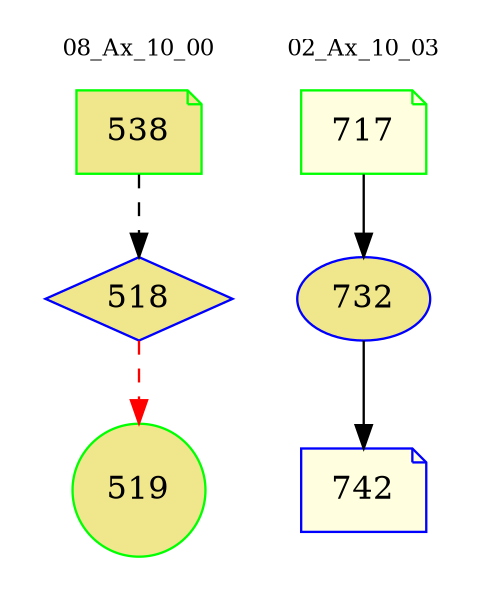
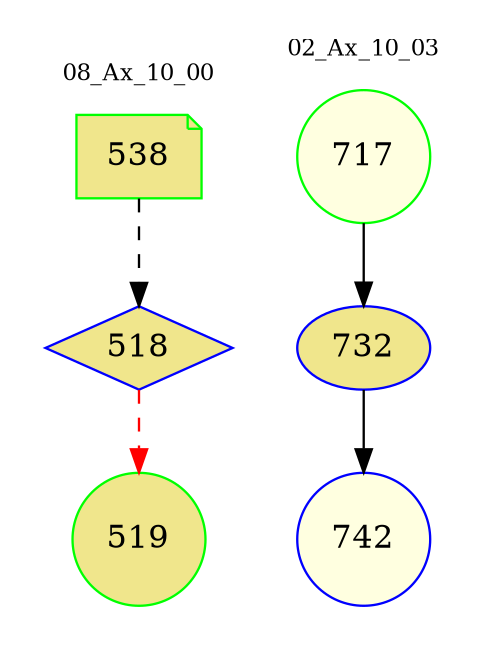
node "717": shape note -> circle
node "742": shape note -> circle
